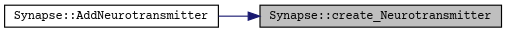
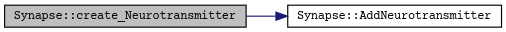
edge "Synapse::AddNeurotransmitter" -> "Synapse::create_Neurotransmitter": reversed
